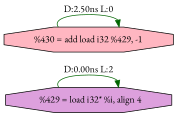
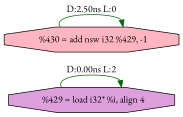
node "%430 = add load i32 %429, -1": label "%430 = add load i32 %429, -1" -> "%430 = add nsw i32 %429, -1"
